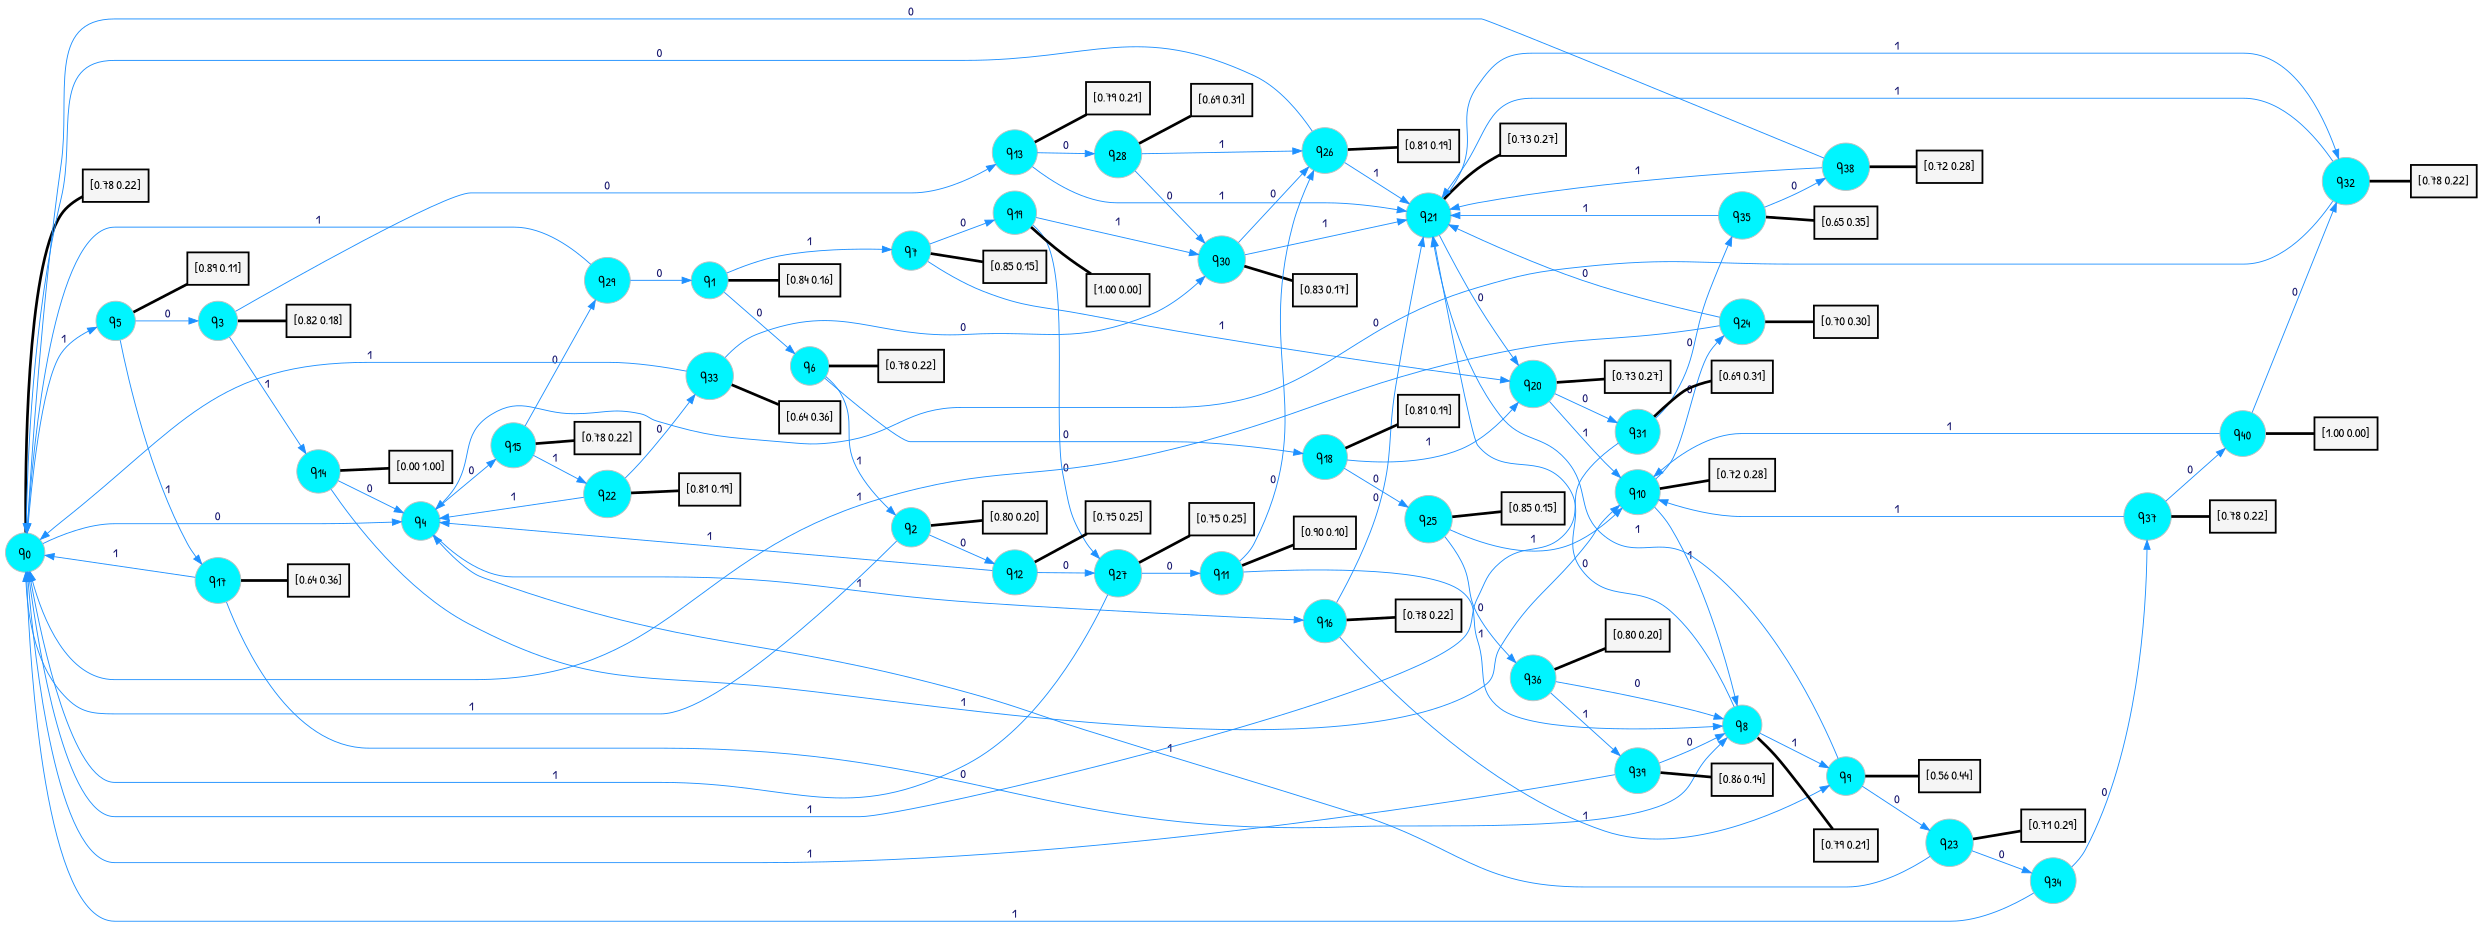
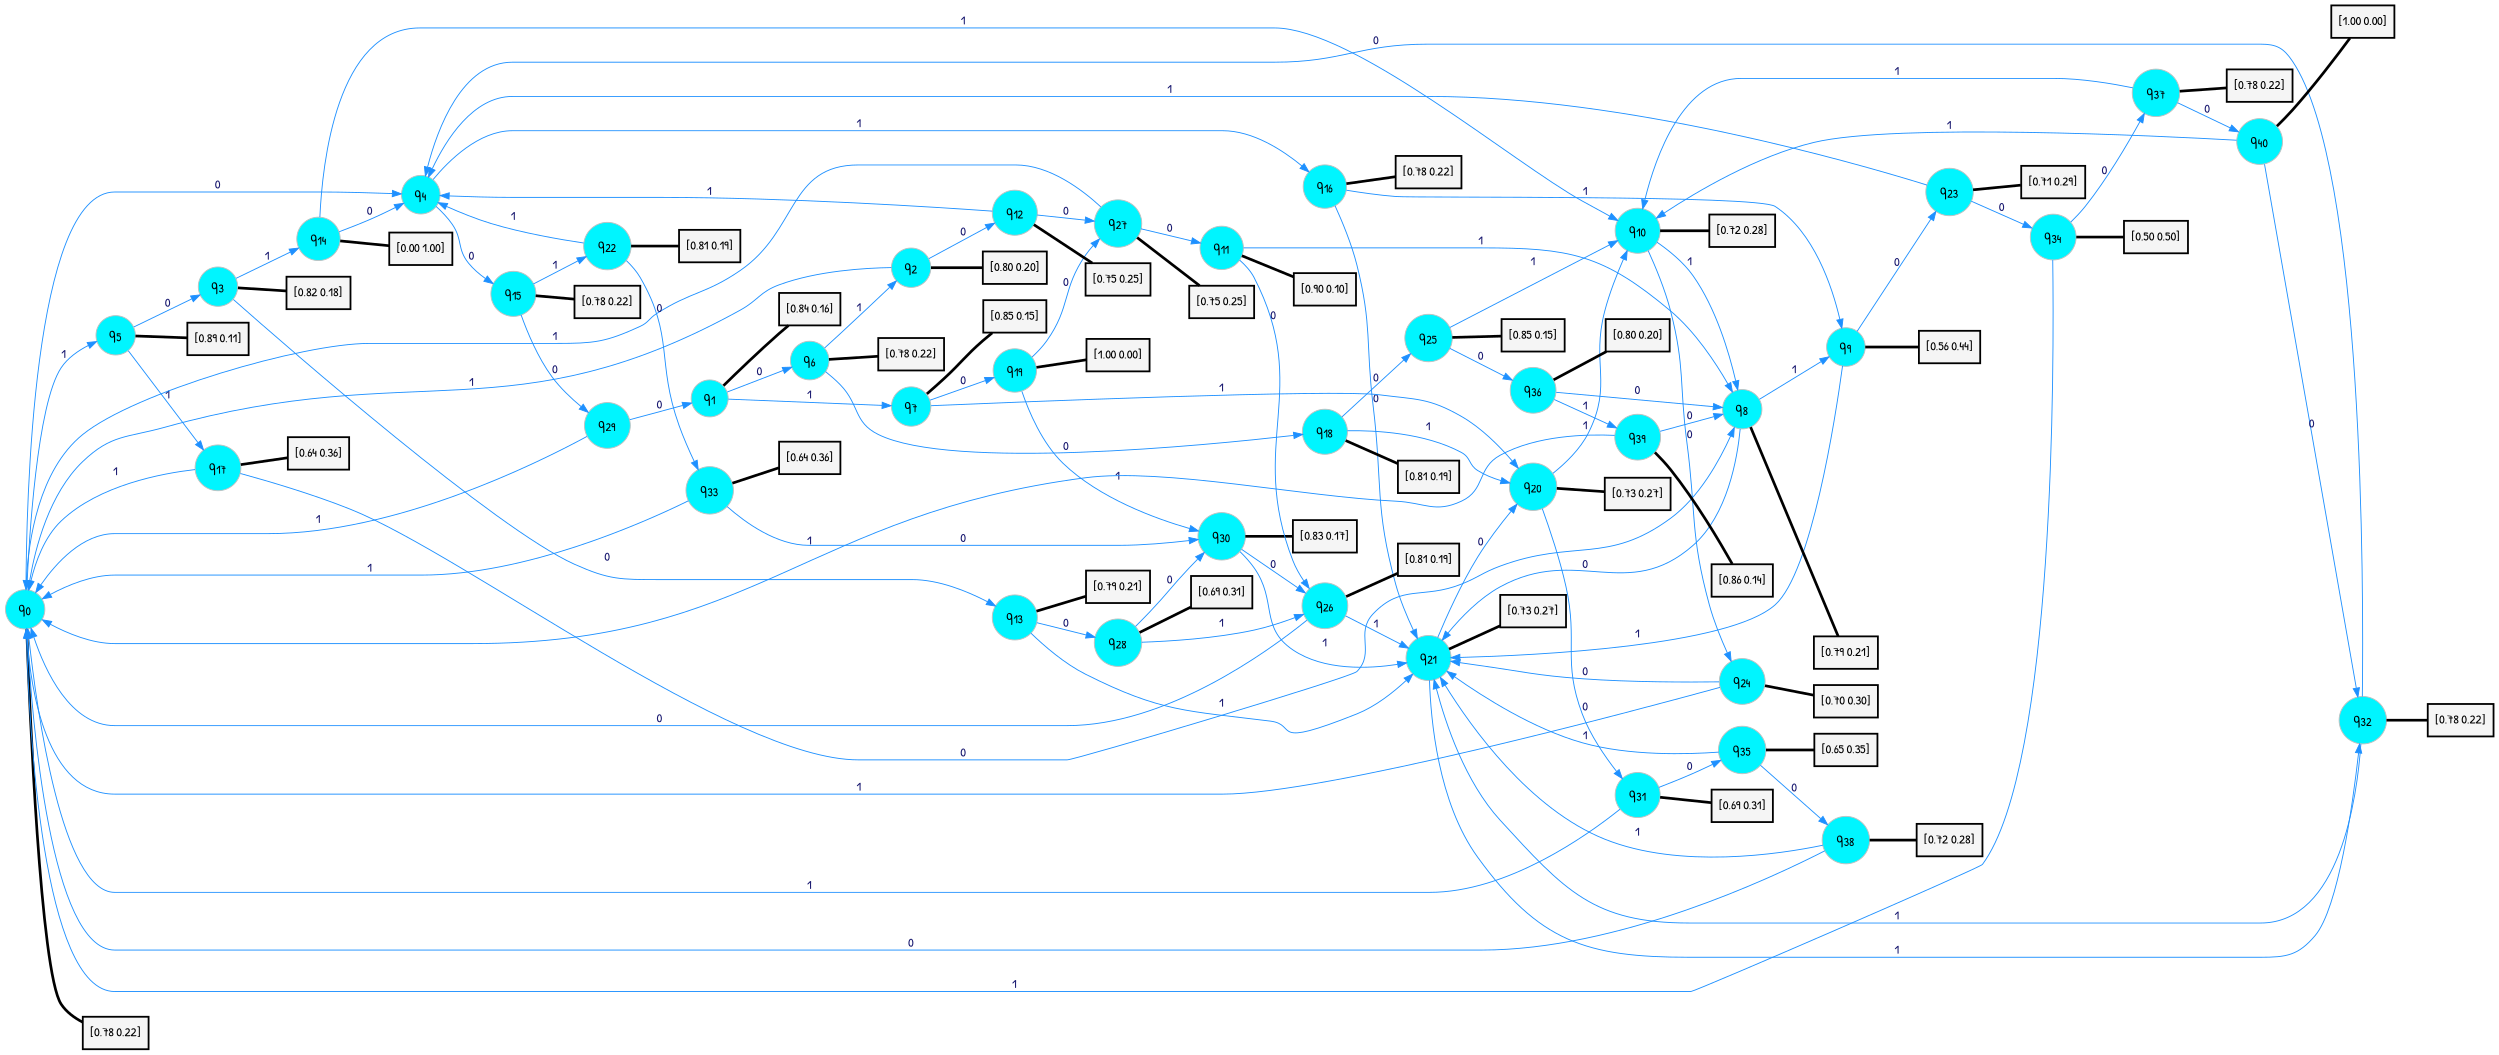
node "[0.50 0.50]": added
